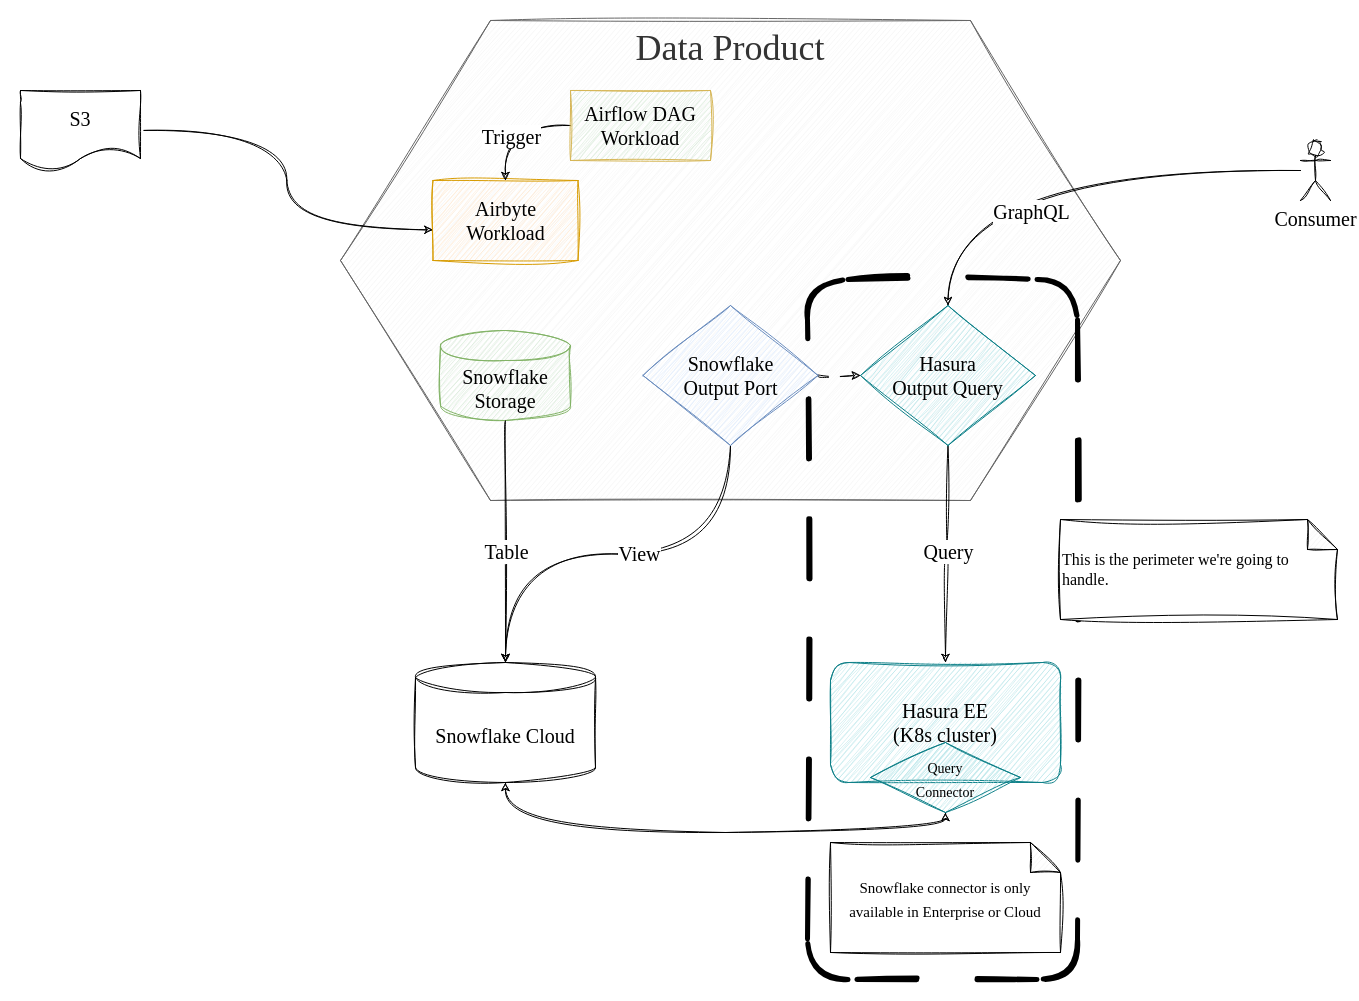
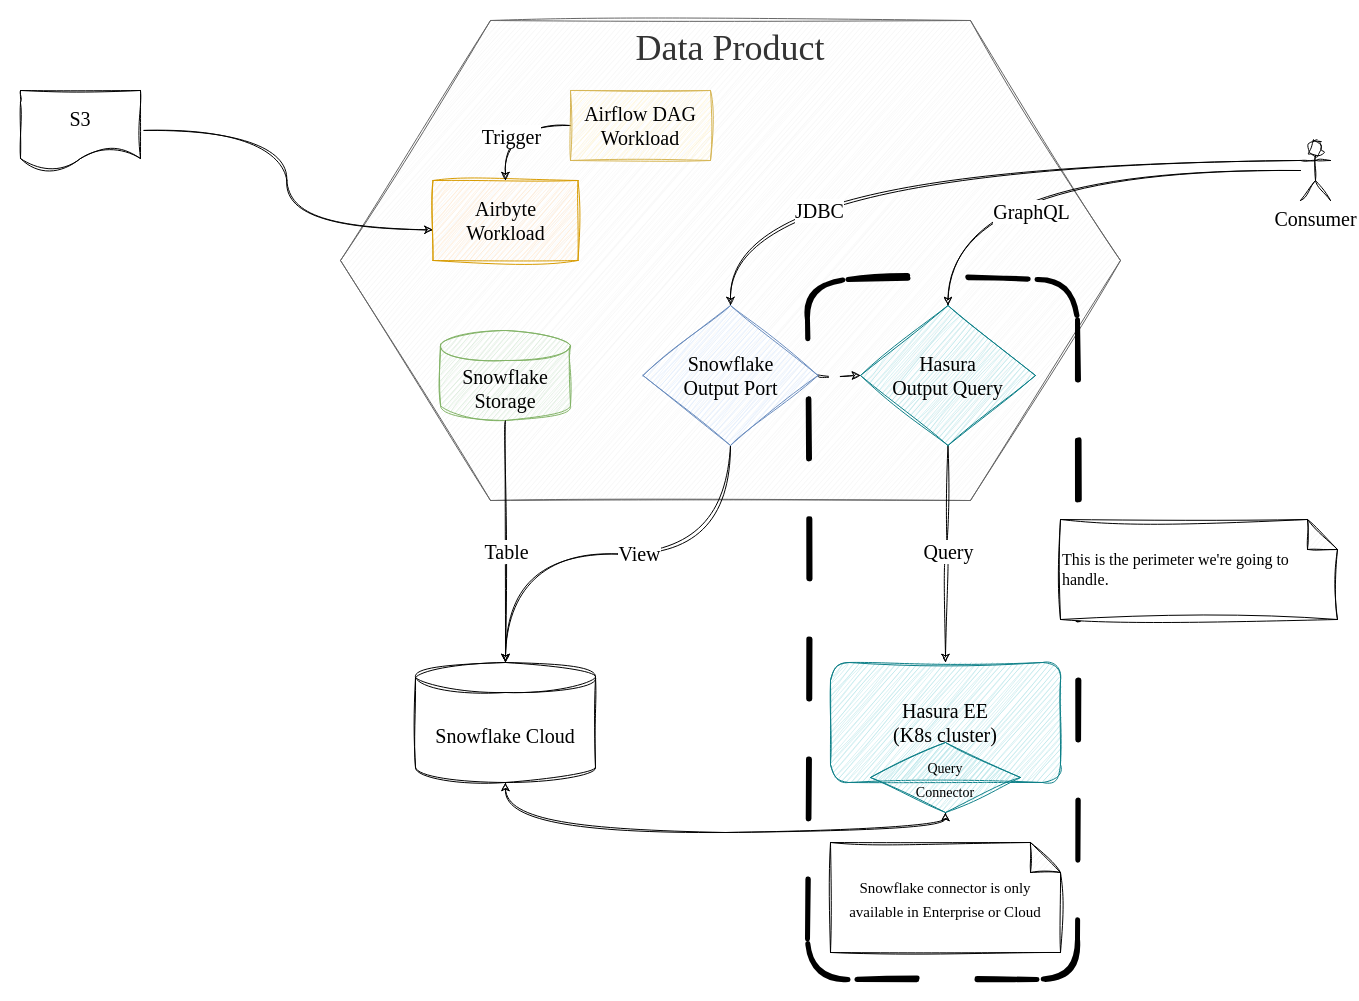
node "Airflow DAG Workload": fillcolor #d5e8d4 -> #fff2cc
edge "Consumer" -> "Snowflake Output Port": added, label "JDBC"
